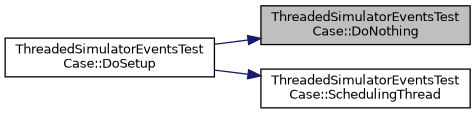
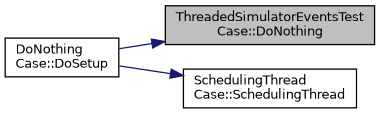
node "ThreadedSimulatorEventsTest Case::DoSetup": label "ThreadedSimulatorEventsTest Case::DoSetup" -> "DoNothing Case::DoSetup"
node "ThreadedSimulatorEventsTest Case::SchedulingThread": label "ThreadedSimulatorEventsTest Case::SchedulingThread" -> "SchedulingThread Case::SchedulingThread"
